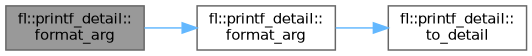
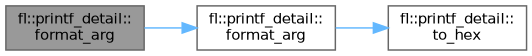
node "fl::printf_detail:: to_detail": label "fl::printf_detail:: to_detail" -> "fl::printf_detail:: to_hex"
